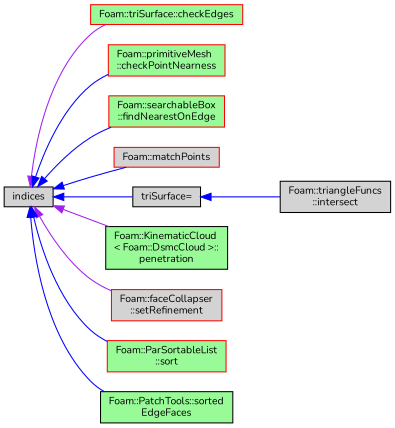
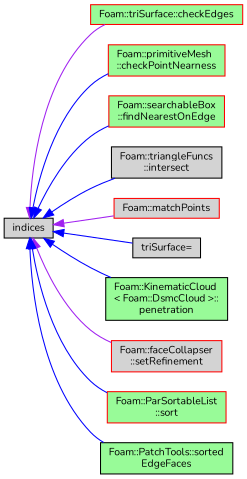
edge "Foam::matchPoints" -> "indices": color blue -> purple
edge "Foam::triangleFuncs ::intersect" -> "triSurface=": now "Foam::triangleFuncs ::intersect" -> "indices"
edge "Foam::KinematicCloud < Foam::DsmcCloud >:: penetration" -> "indices": color purple -> blue
